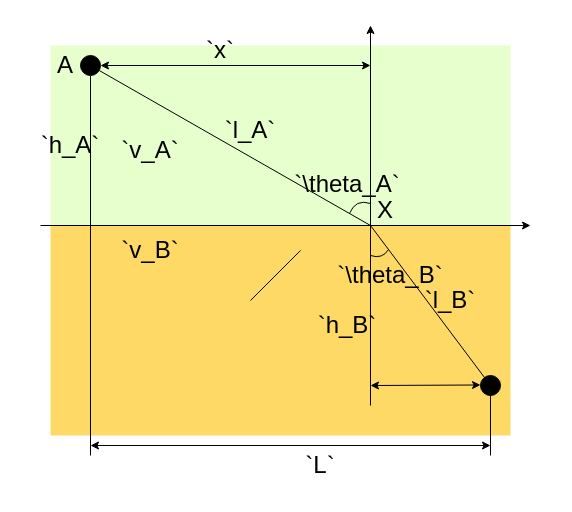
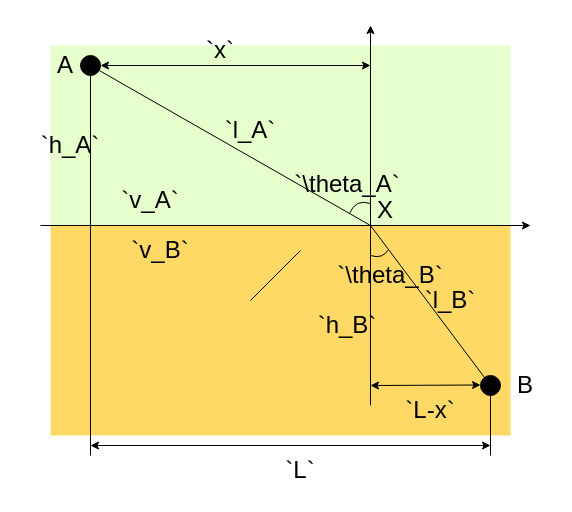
node "`v_A`": moved (151, 151) -> (151, 201)
node "`v_B`": moved (151, 251) -> (161, 251)
node "B": added
node "`L-x`": added
node "`L`": moved (321, 466) -> (301, 471)
